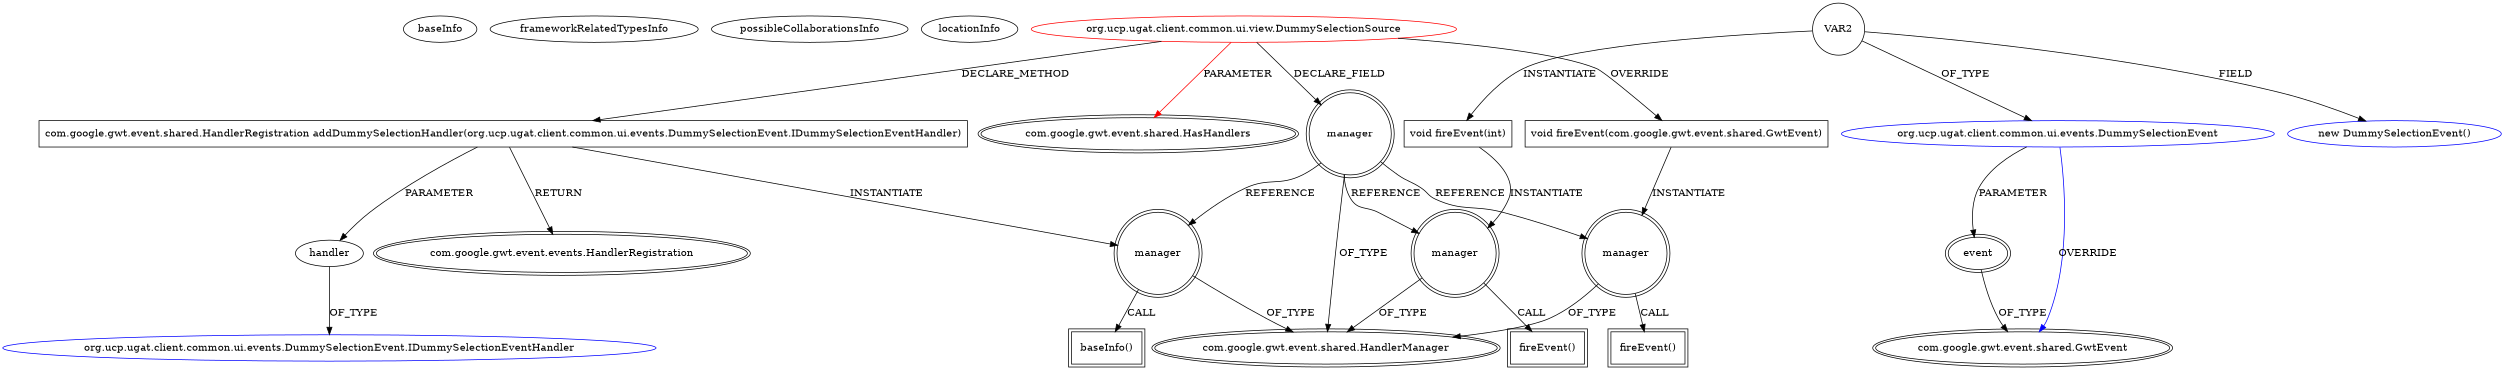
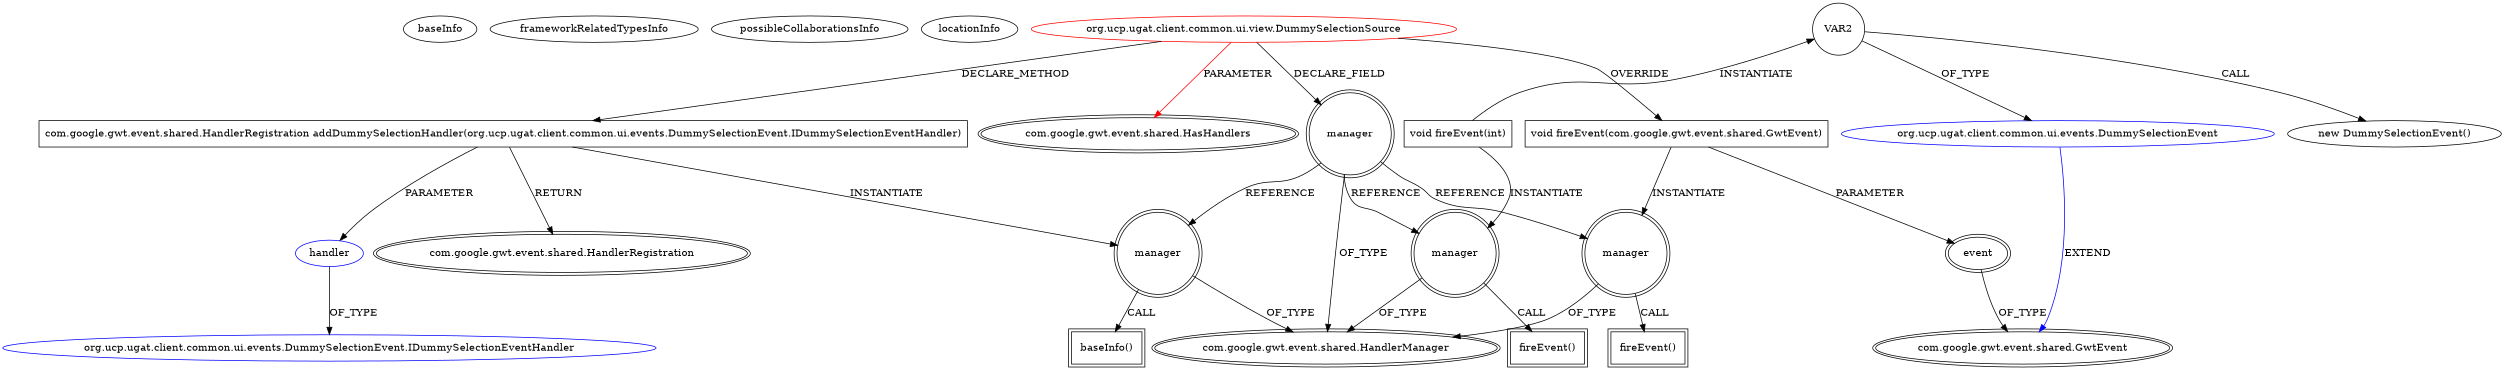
edge "VAR2" -> "void fireEvent(int)": reversed
edge "VAR2" -> "new DummySelectionEvent()": label "FIELD" -> "CALL"
node "new DummySelectionEvent()": color blue -> black
edge "org.ucp.ugat.client.common.ui.events.DummySelectionEvent" -> "event": now "void fireEvent(com.google.gwt.event.shared.GwtEvent)" -> "event"
node "handler": color black -> blue
node "com.google.gwt.event.events.HandlerRegistration": label "com.google.gwt.event.events.HandlerRegistration" -> "com.google.gwt.event.shared.HandlerRegistration"
edge "org.ucp.ugat.client.common.ui.events.DummySelectionEvent" -> "com.google.gwt.event.shared.GwtEvent": label "OVERRIDE" -> "EXTEND"
